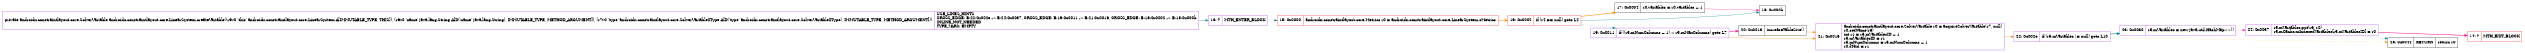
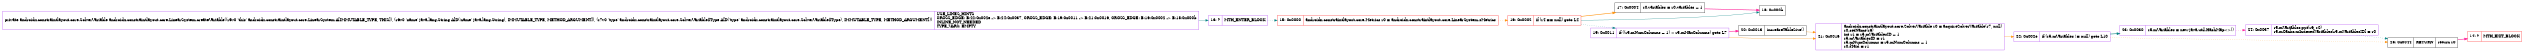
edge "17: 0x0004" -> "18: 0x000b": style solid -> bold
edge "15: 0x0000" -> "16: 0x0002": style bold -> dotted
edge "24: 0x0037" -> "14: ?": now "25: 0x0044" -> "14: ?"
